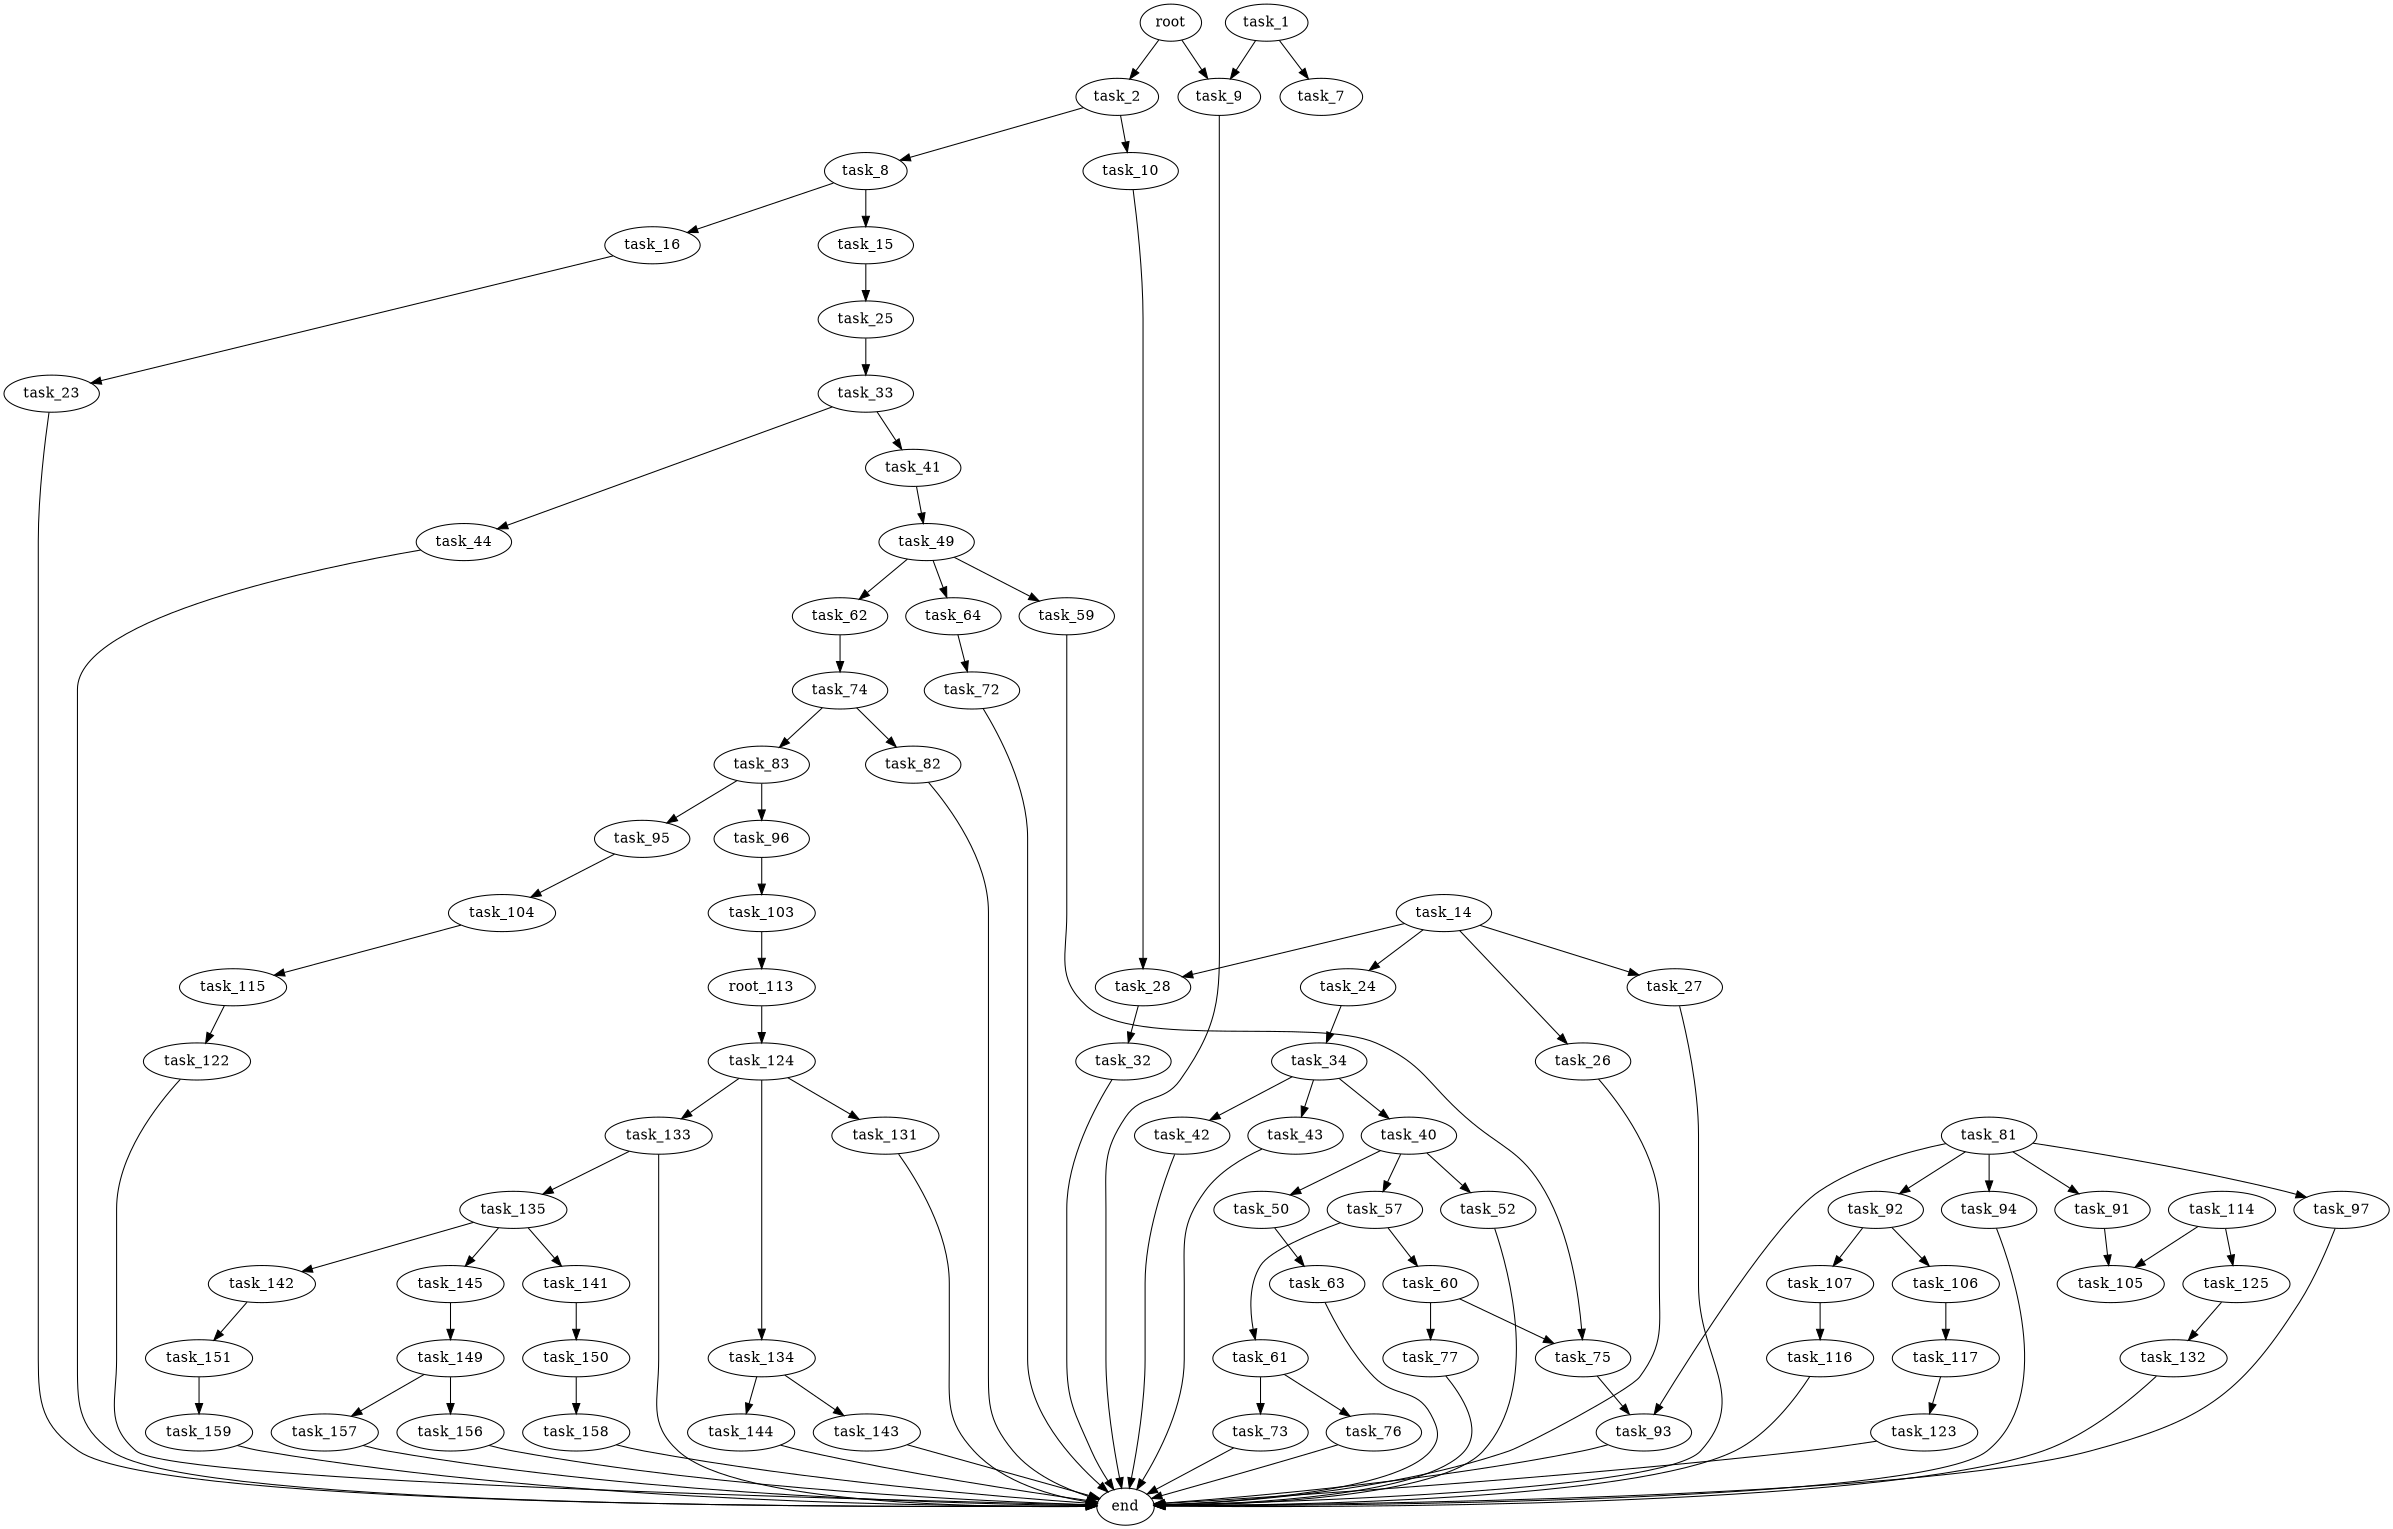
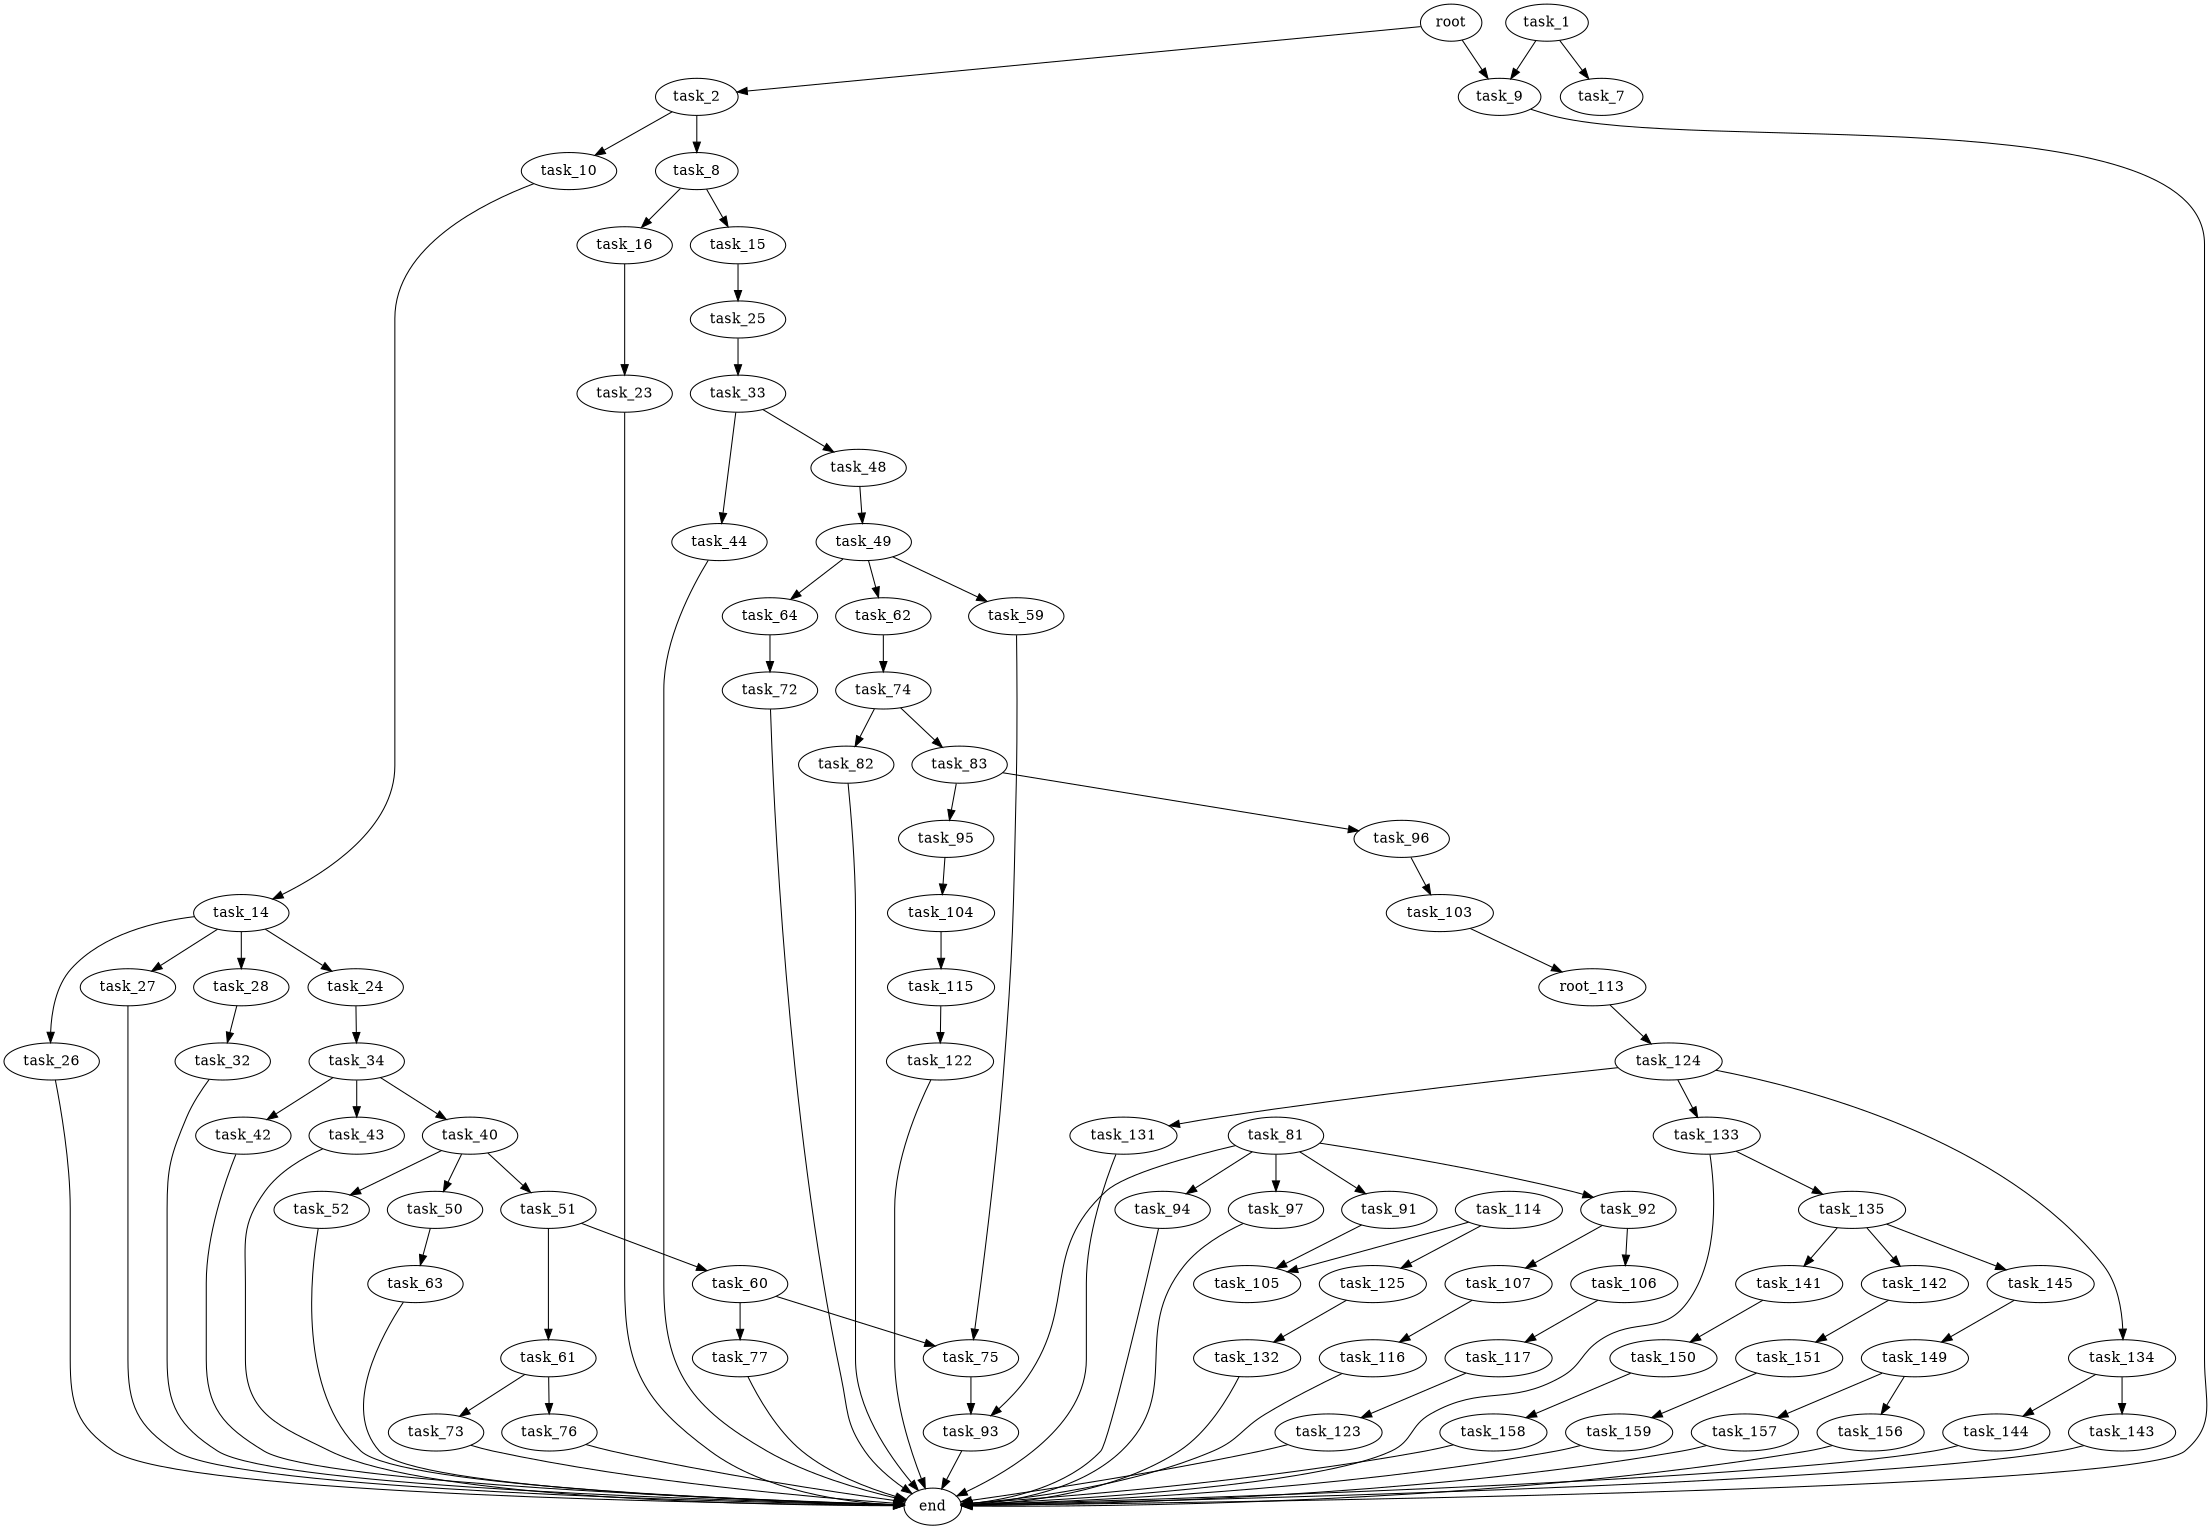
node "task_41": label "task_41" -> "task_48"
edge "task_10" -> "task_28": now "task_10" -> "task_14"
node "task_57": label "task_57" -> "task_51"
